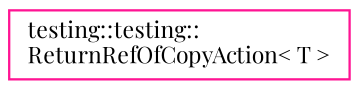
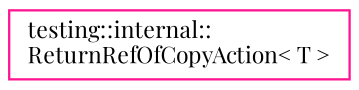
node "testing::testing:: ReturnRefOfCopyAction< T >": label "testing::testing:: ReturnRefOfCopyAction< T >" -> "testing::internal:: ReturnRefOfCopyAction< T >"
